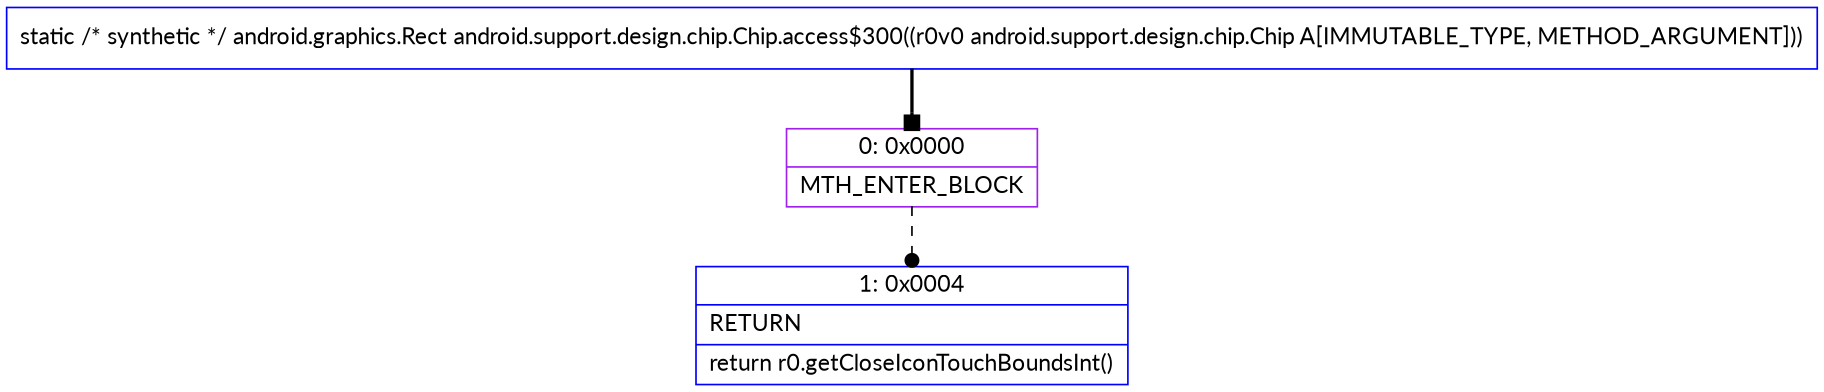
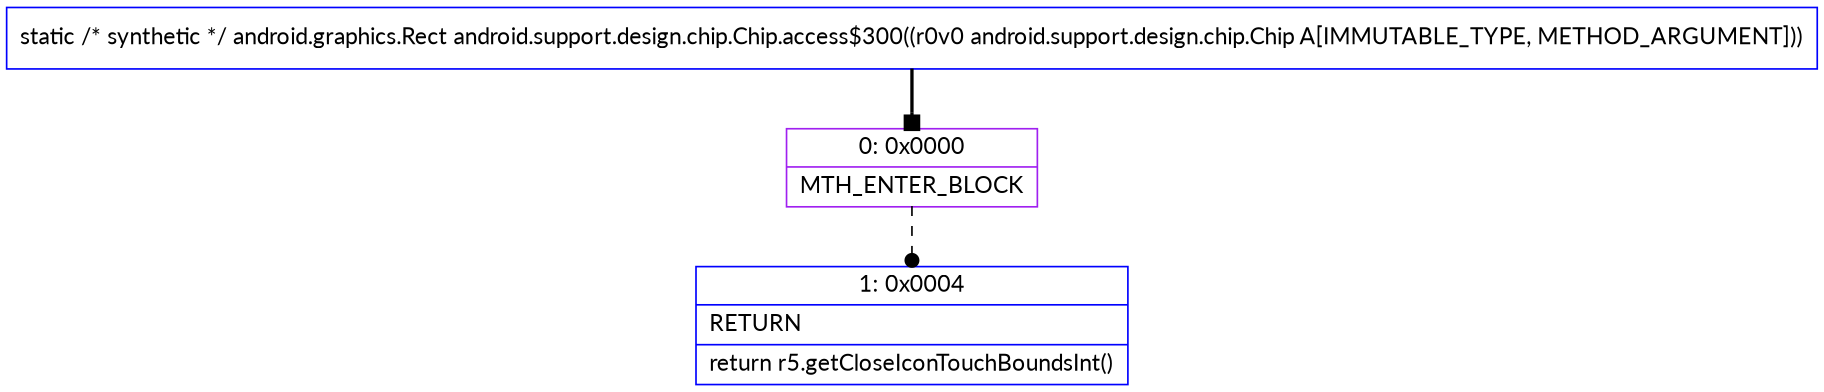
node "1: 0x0004": text "return r0.getCloseIconTouchBoundsInt()" -> "return r5.getCloseIconTouchBoundsInt()"
